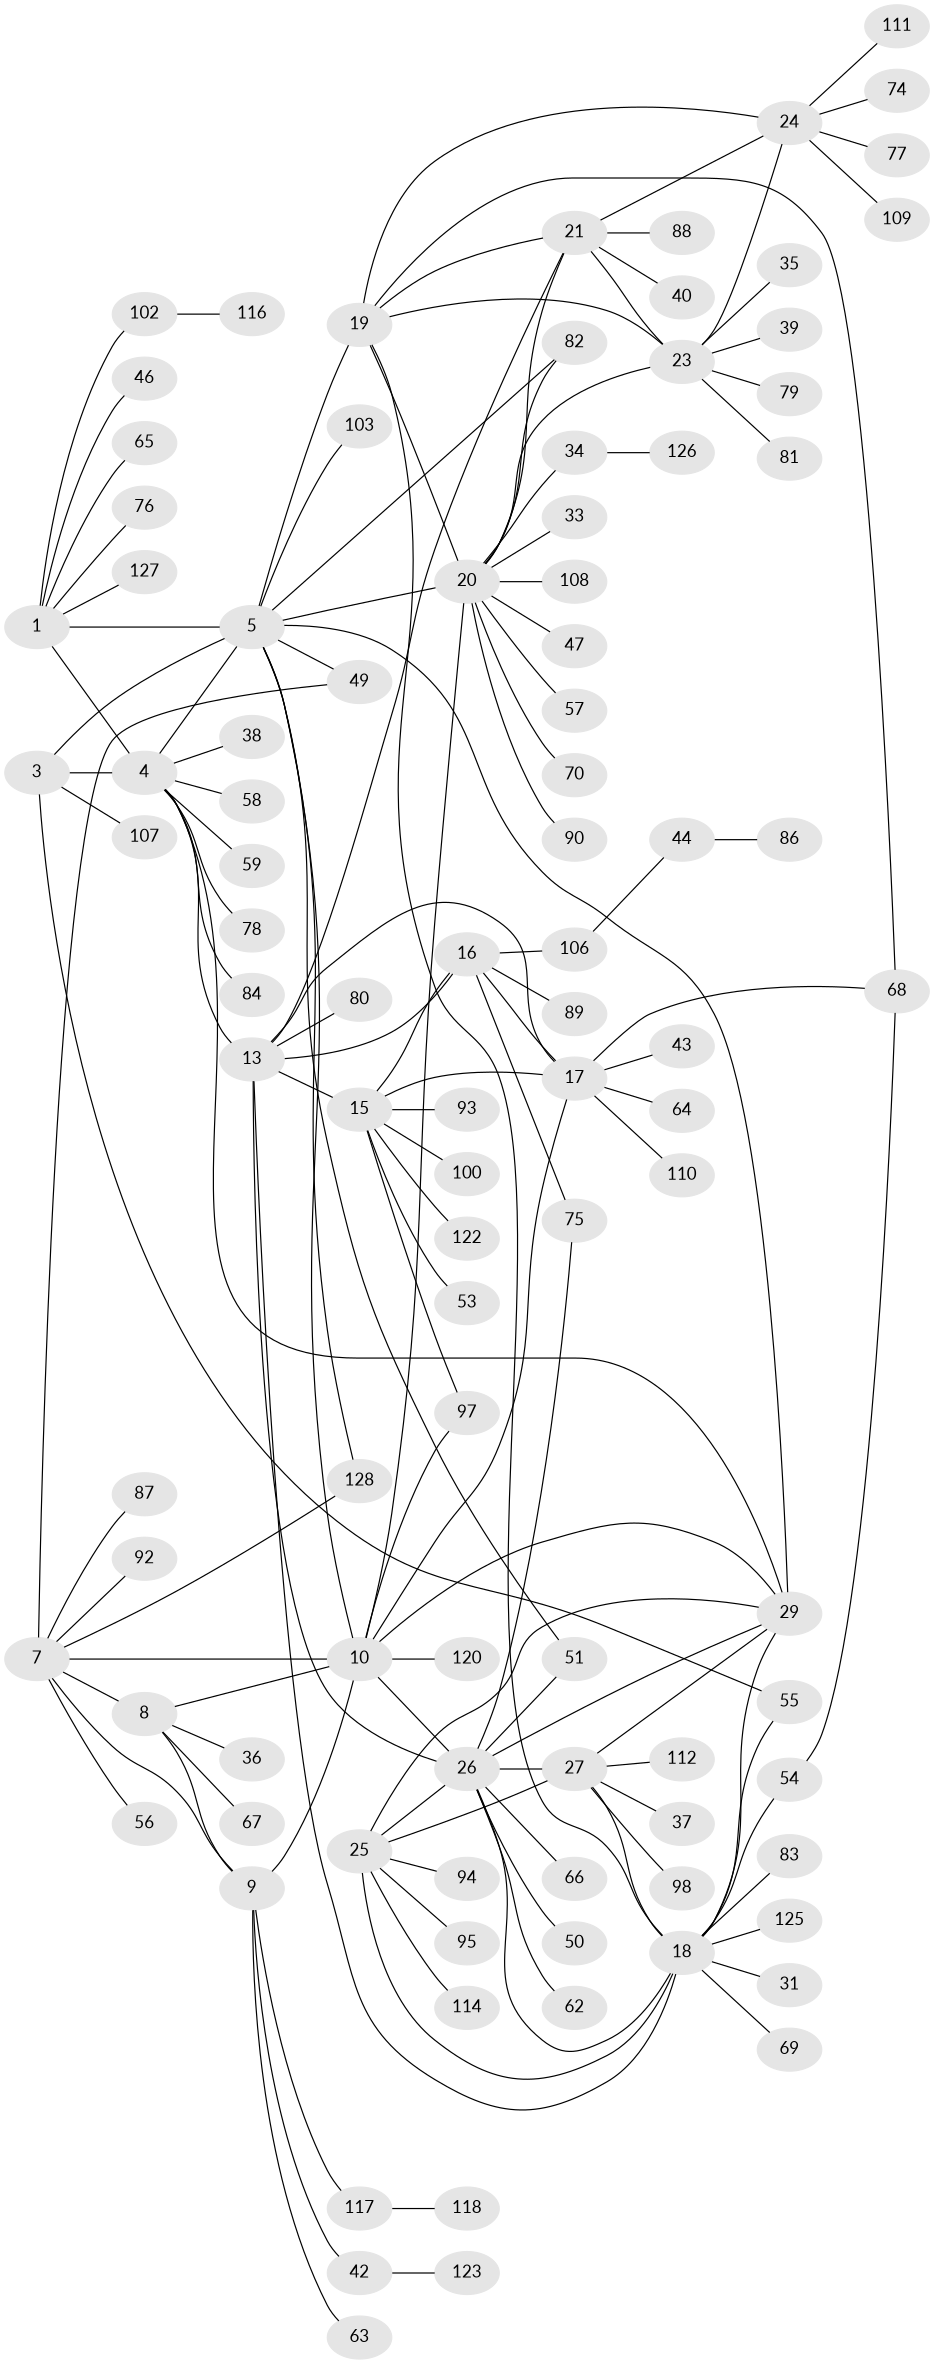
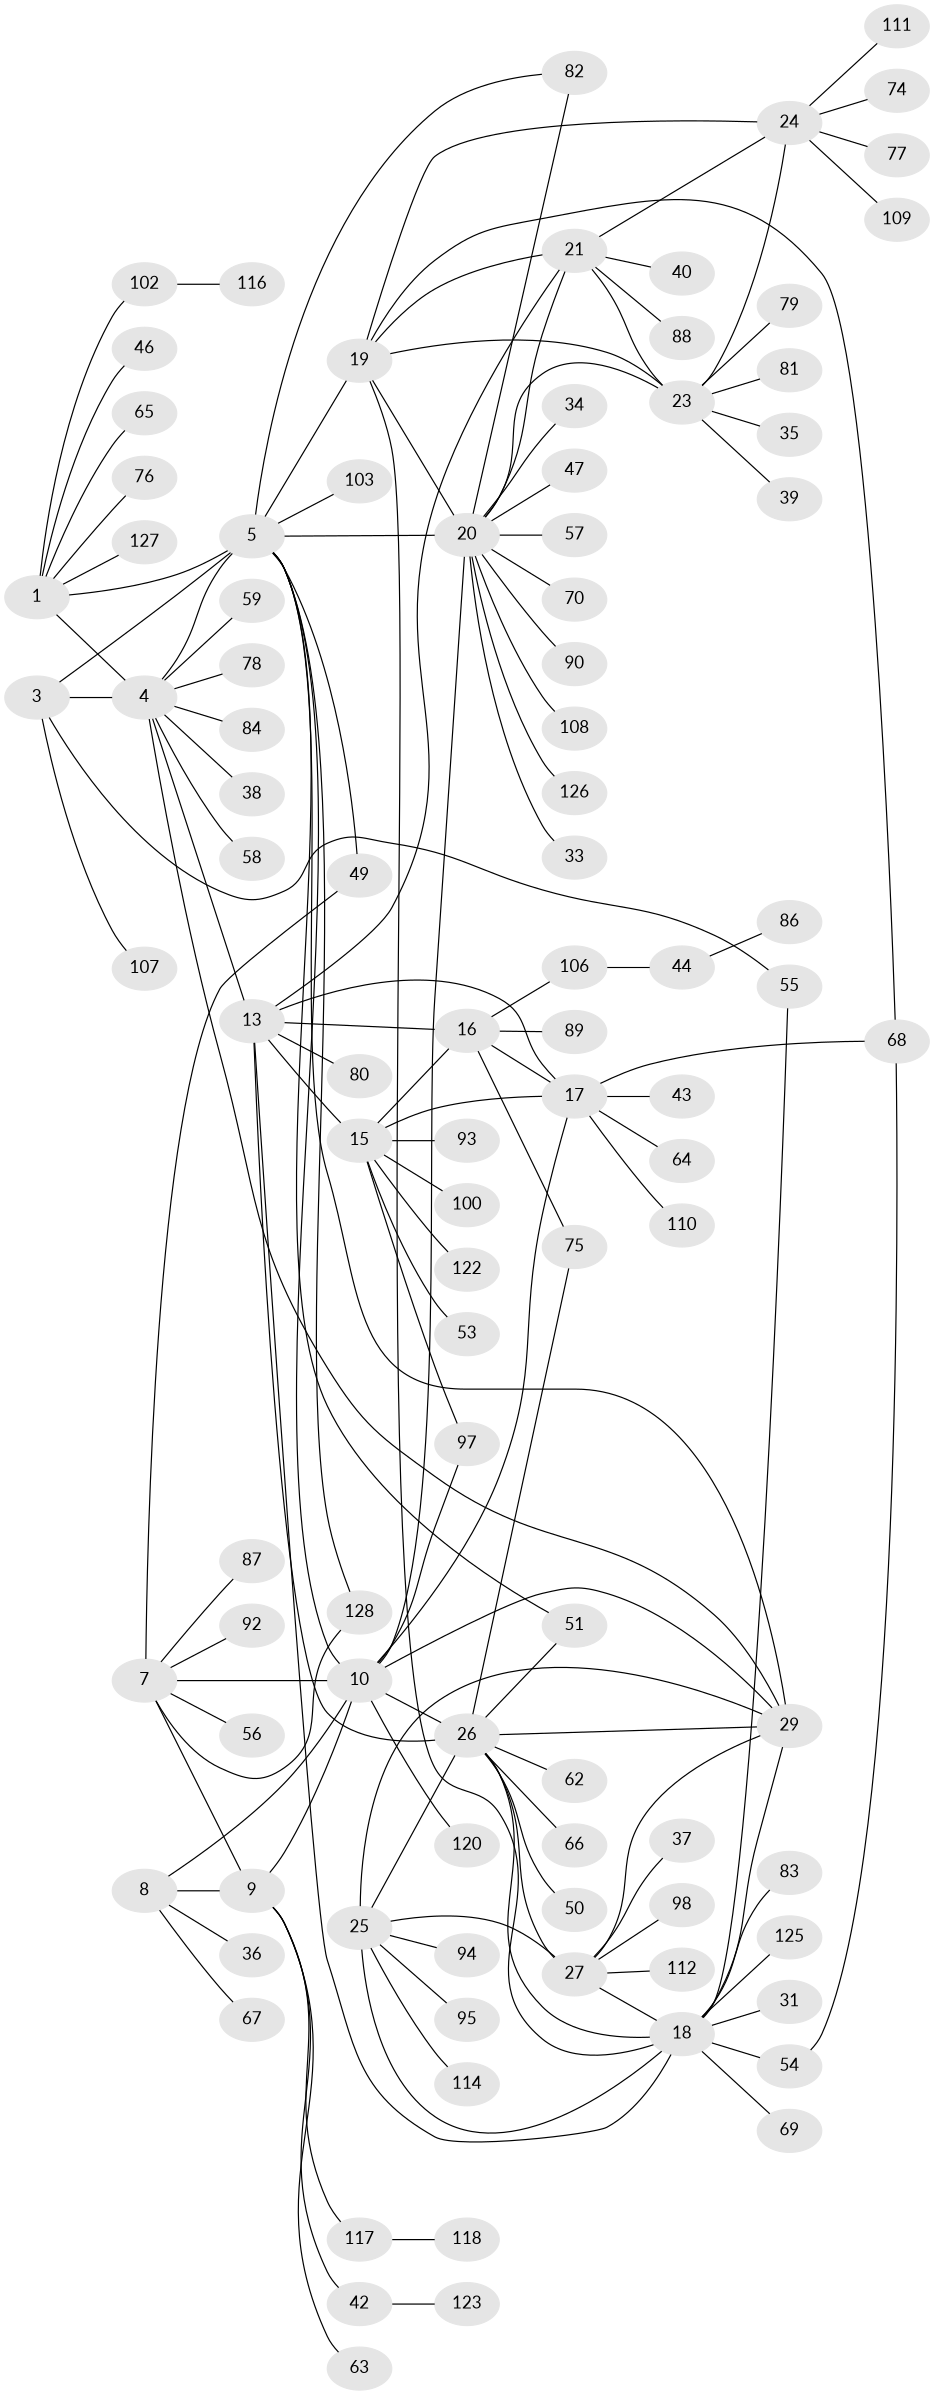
edge "34" -- "126": now "20" -- "126"
edge "7" -- "8": removed
